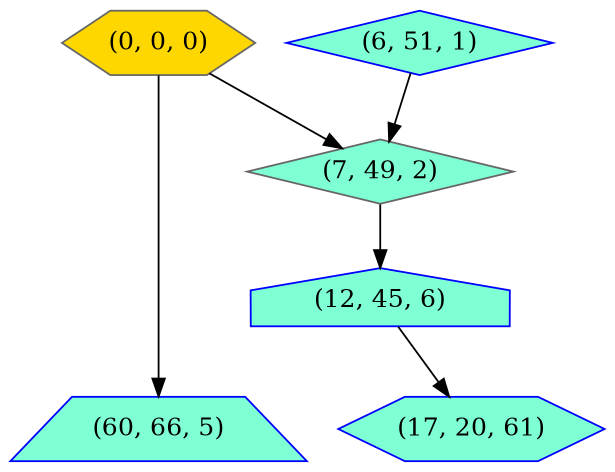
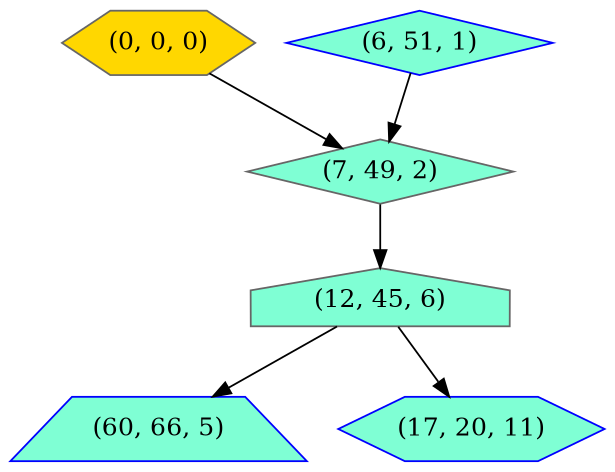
edge "(0, 0, 0)" -> "(60, 66, 5)": now "(12, 45, 6)" -> "(60, 66, 5)"
node "(12, 45, 6)": color blue -> gray40
node "(17, 20, 61)": label "(17, 20, 61)" -> "(17, 20, 11)"
